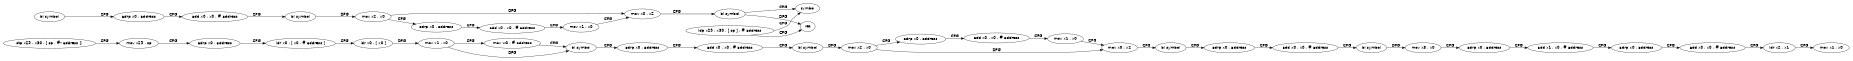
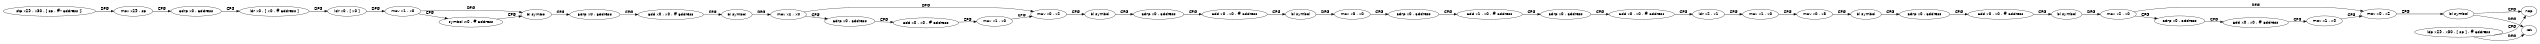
node "symbol": label "symbol" -> "nop"
node "mov x0 , x3": added
edge "ldp x29 , x30 , [ sp ] , # address" -> "ret": label "CFG" -> "DFG"
edge "stp x29 , x30 , [ sp , #- address ]!" -> "mov x29 , sp": label "CFG" -> "DFG"
edge "ldr x0 , [ x0 , # address ]" -> "ldr x0 , [ x0 ]": label "CFG" -> "DFG"
node "mov w0 , # address": label "mov w0 , # address" -> "symbol w0 , # address"
